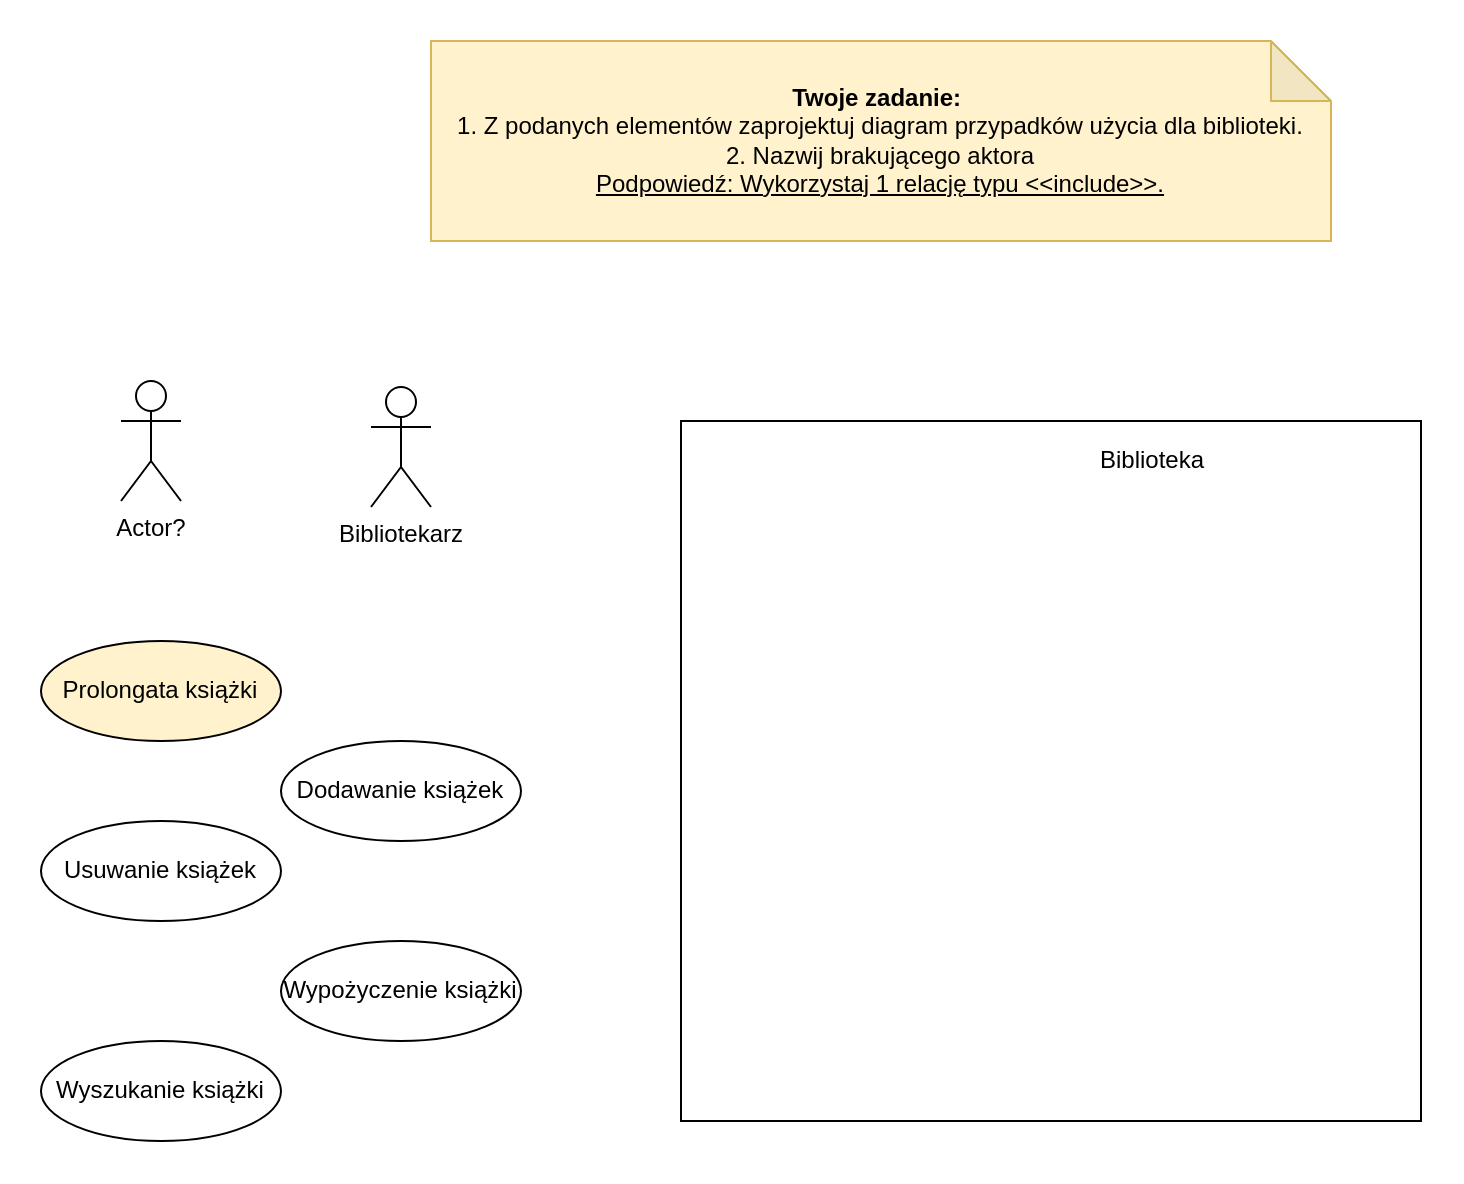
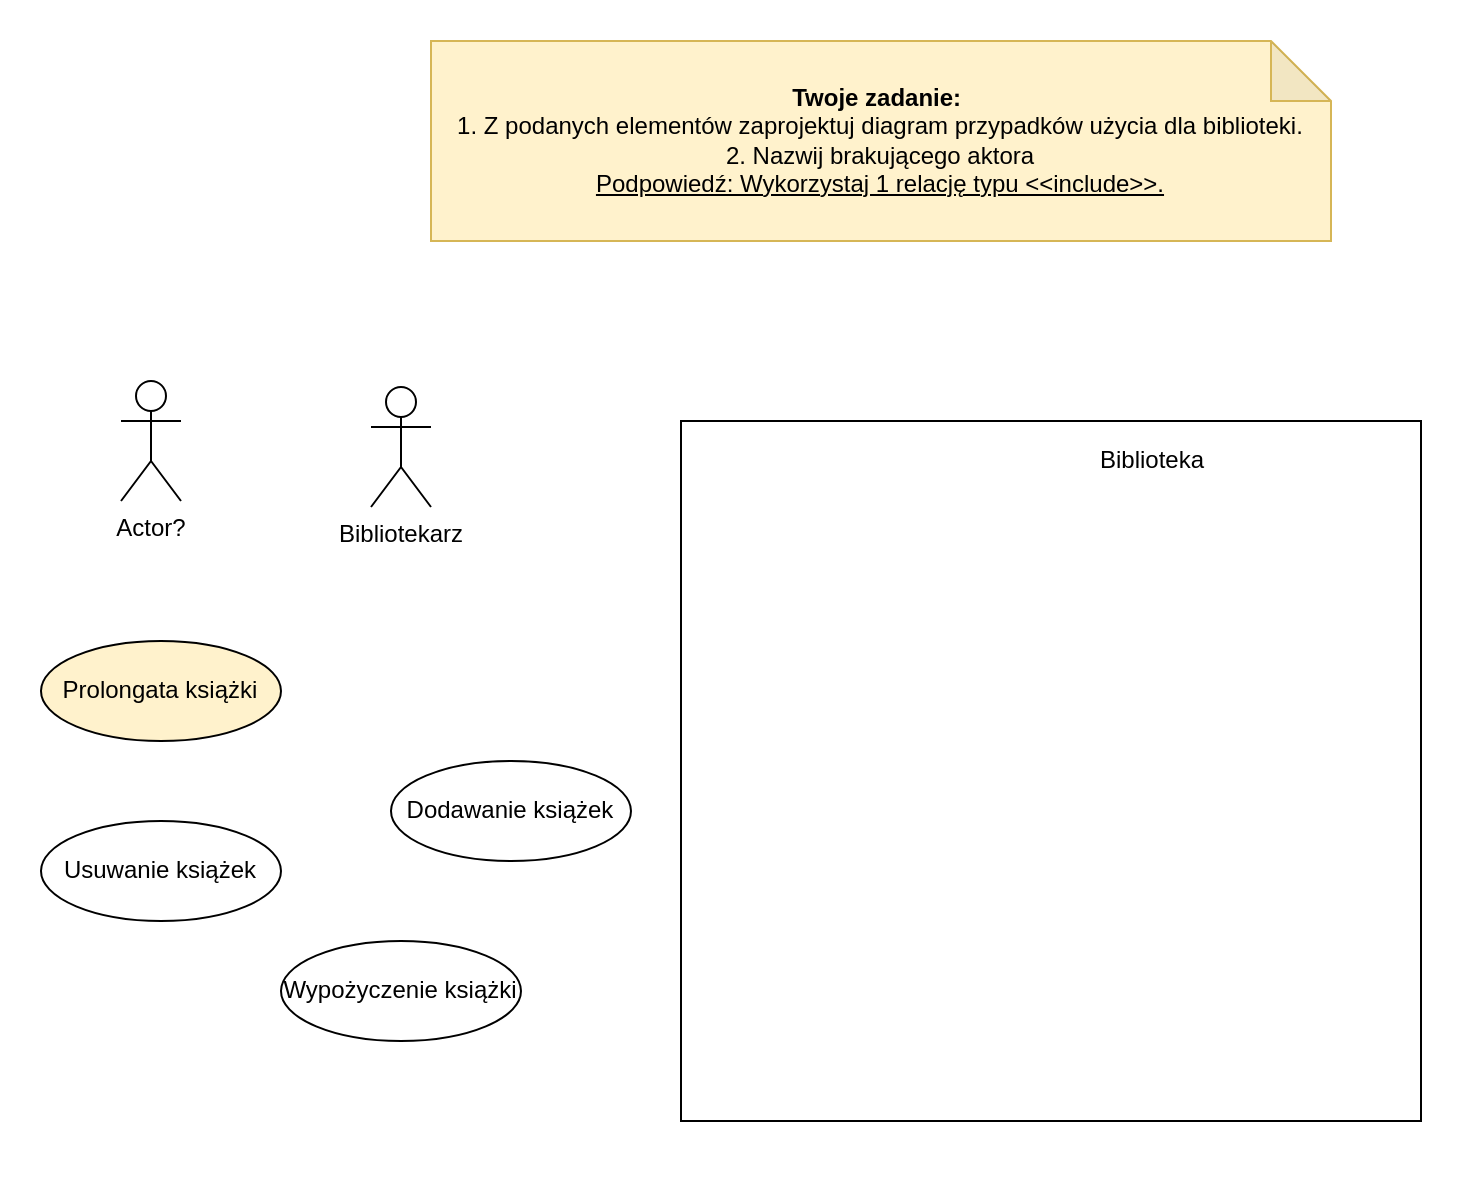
node "Dodawanie książek": moved (401, 791) -> (511, 811)
node "Wyszukanie książki": removed
